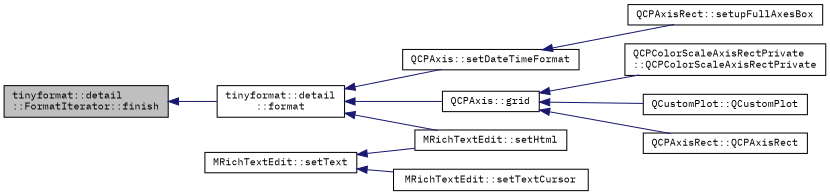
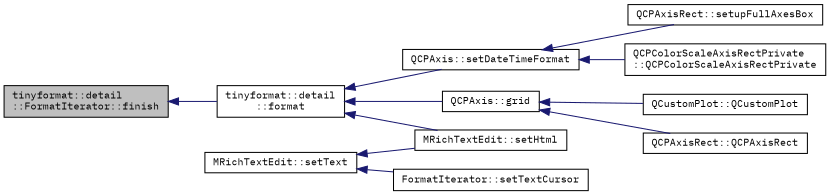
edge "QCPColorScaleAxisRectPrivate ::QCPColorScaleAxisRectPrivate" -> "QCPAxis::grid": now "QCPColorScaleAxisRectPrivate ::QCPColorScaleAxisRectPrivate" -> "QCPAxis::setDateTimeFormat"
node "MRichTextEdit::setTextCursor": label "MRichTextEdit::setTextCursor" -> "FormatIterator::setTextCursor"
